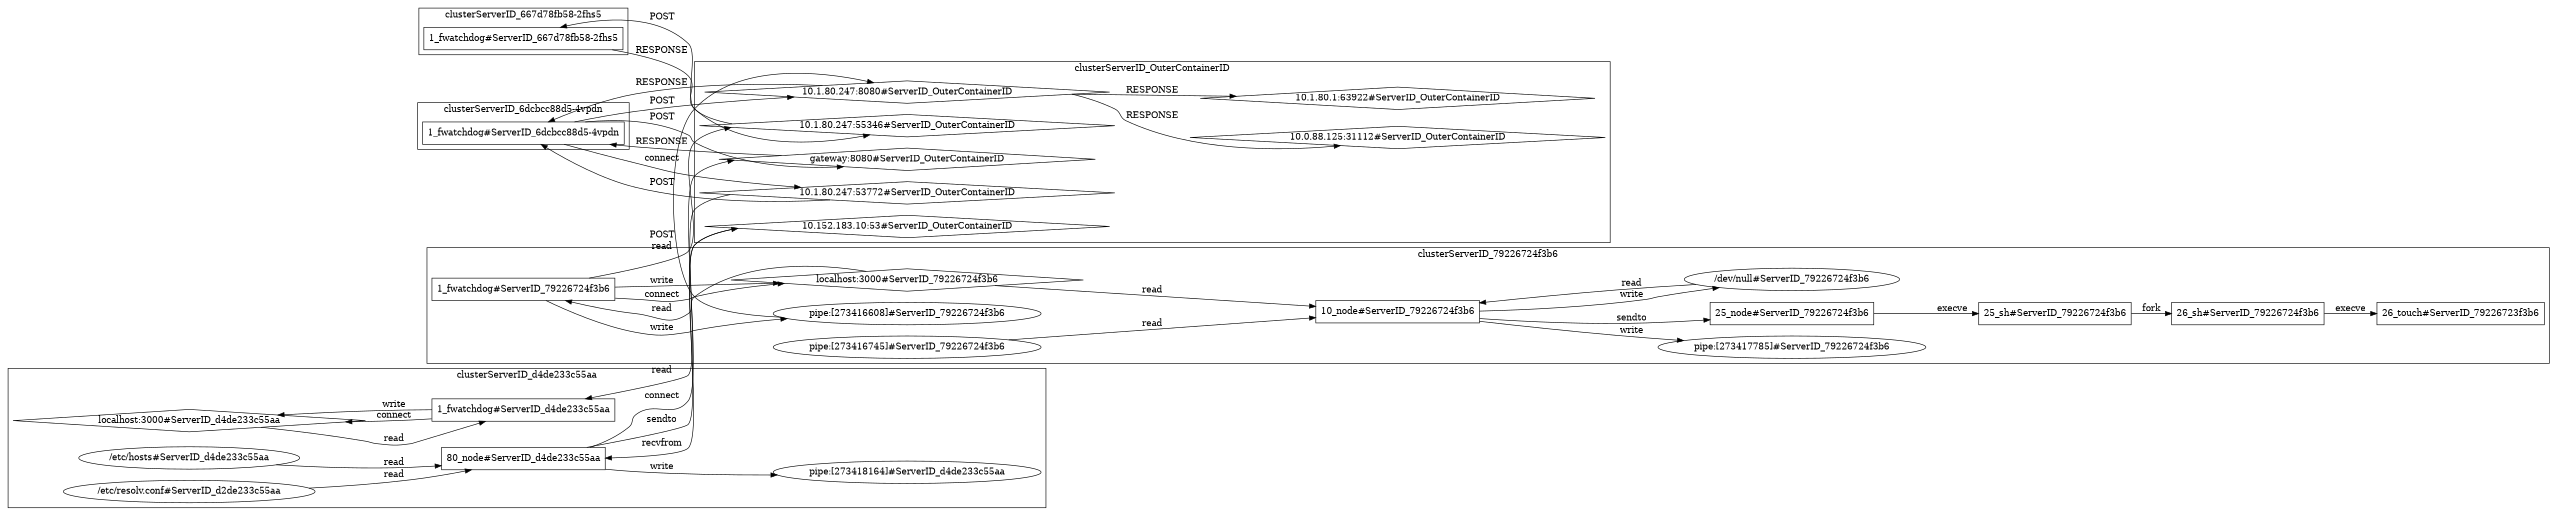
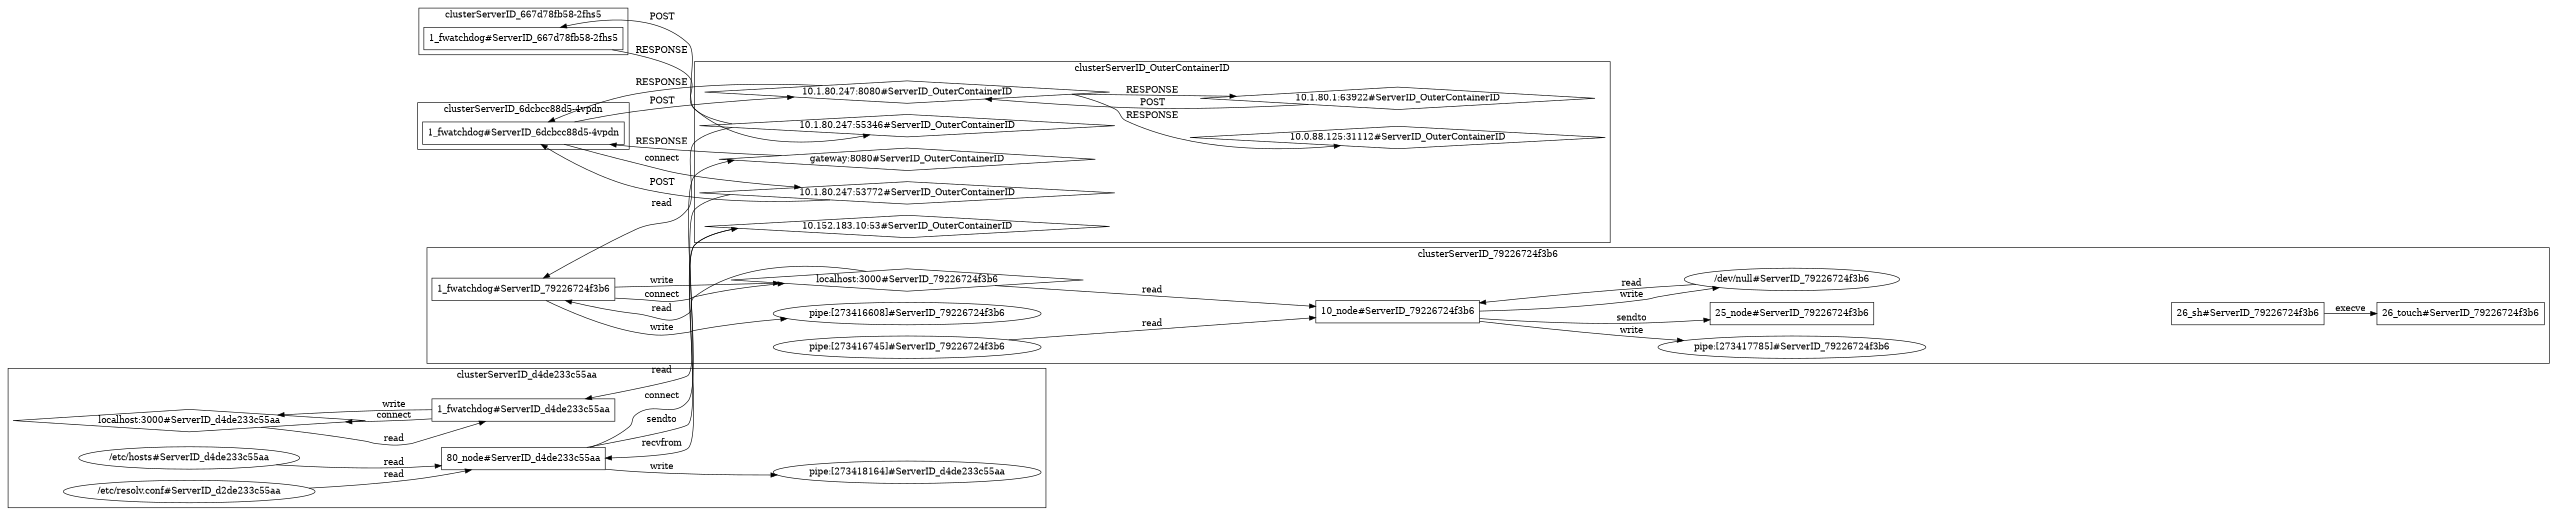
edge "1_fwatchdog#ServerID_6dcbcc88d5-4vpdn" -> "gateway:8080#ServerID_OuterContainerID": removed, label "POST"
edge "pipe:[273416608]#ServerID_79226724f3b6" -> "10.1.80.247:8080#ServerID_OuterContainerID": now "10.1.80.1:63922#ServerID_OuterContainerID" -> "10.1.80.247:8080#ServerID_OuterContainerID"
edge "1_fwatchdog#ServerID_79226724f3b6" -> "10.1.80.247:55346#ServerID_OuterContainerID": reversed
node "25_sh#ServerID_79226724f3b6": removed
node "26_touch#ServerID_79226723f3b6": label "26_touch#ServerID_79226723f3b6" -> "26_touch#ServerID_79226724f3b6"
